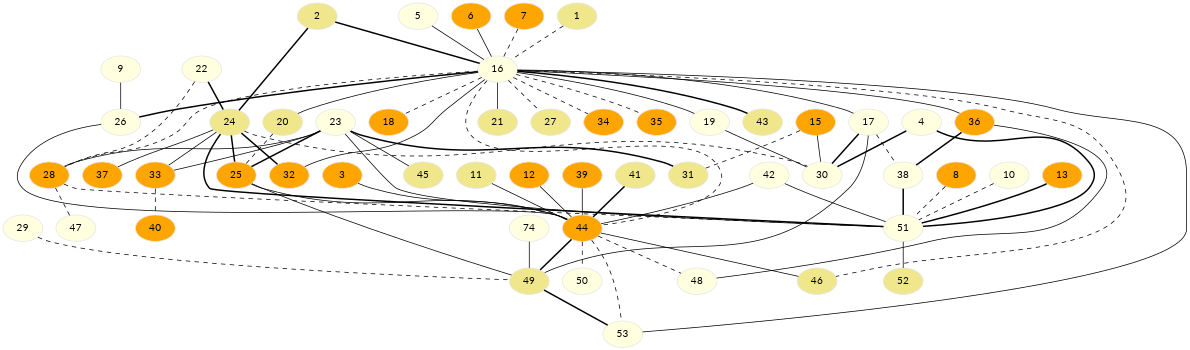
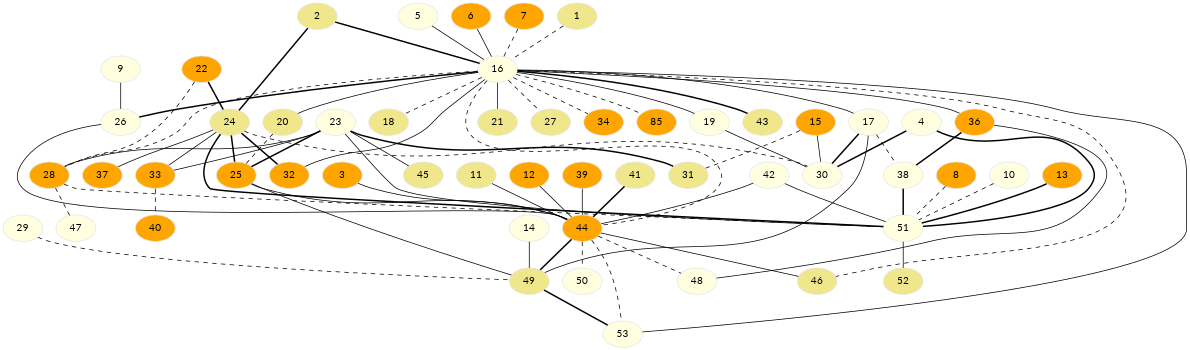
node "22": fillcolor lightyellow -> orange
node "18": fillcolor orange -> khaki
node "35": label "35" -> "85"
node "74": label "74" -> "14"
